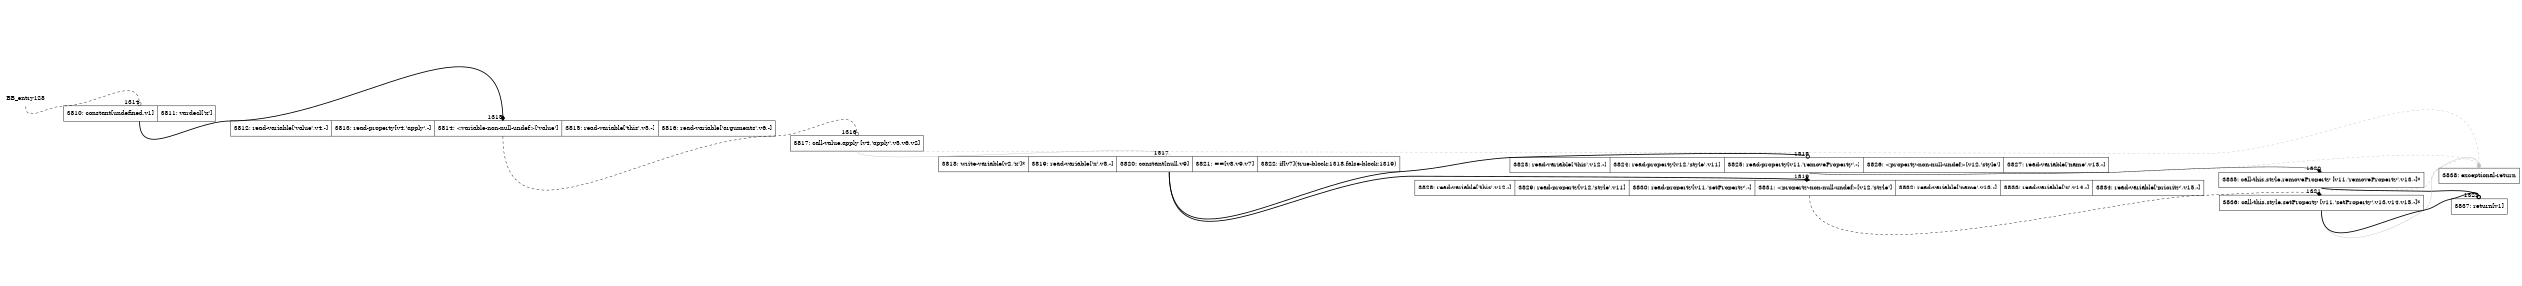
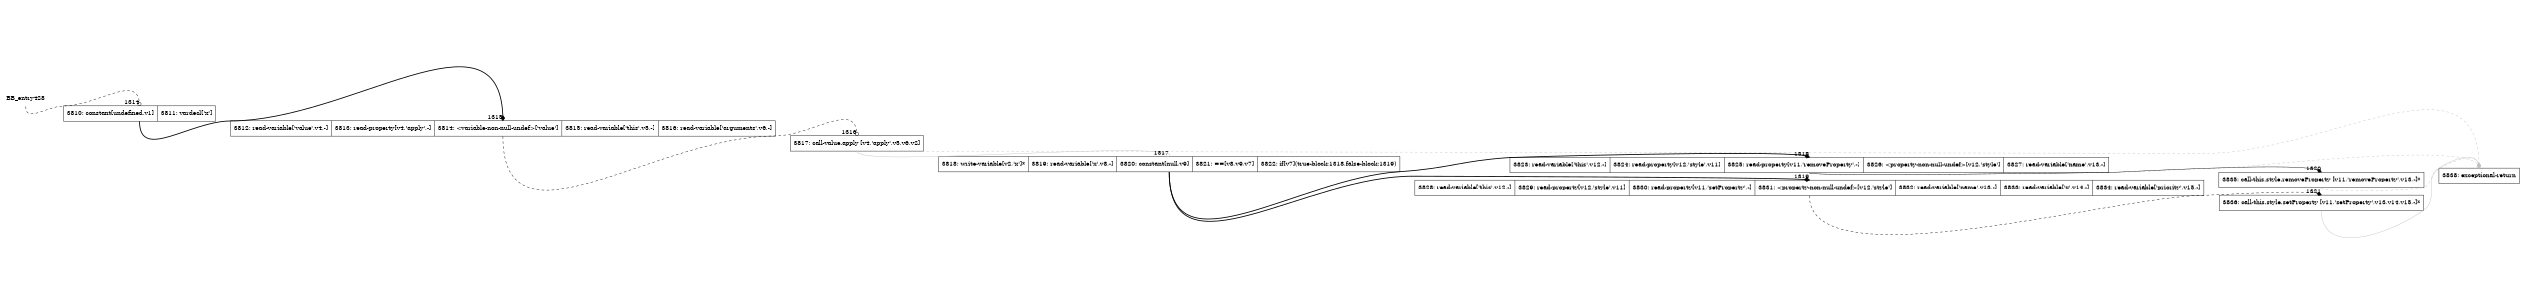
node "BB_entry128": label "BB_entry128" -> "BB_entry428"
edge "3818: write-variable[v2,'x']*" -> "3823: read-variable['this',v12,-]": arrowhead odot -> diamond
node "3837: return[v1]": removed
